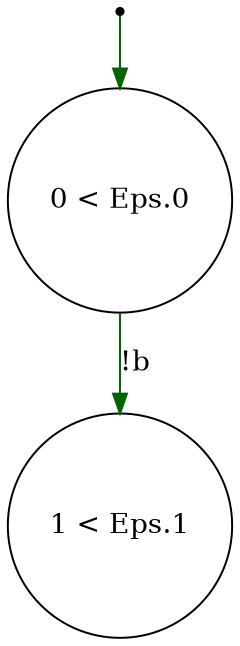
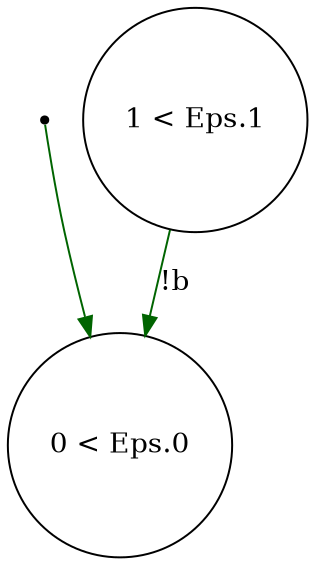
edge "0 < Eps.0" -> "1 < Eps.1": reversed
